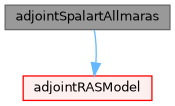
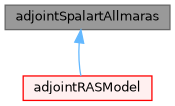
edge "adjointSpalartAllmaras" -> "adjointRASModel": reversed
